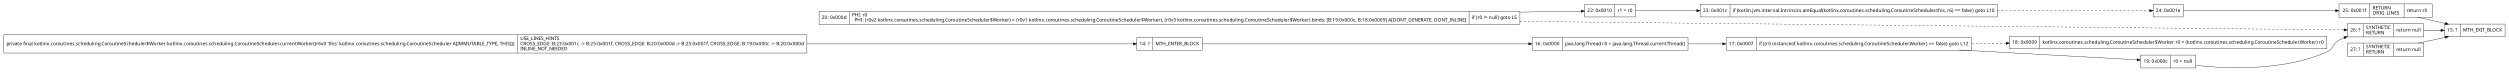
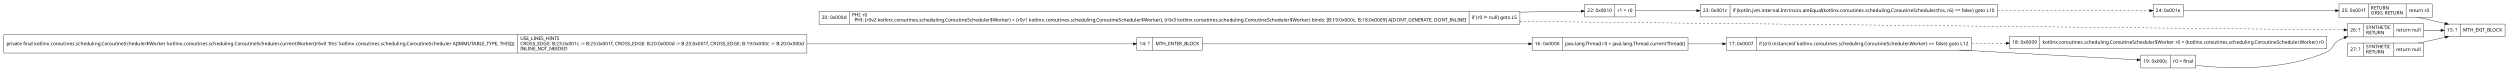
node "25: 0x001f": text "ORIG_LINES" -> "ORIG_RETURN"
node "19: 0x000c": text "r0 = null" -> "r0 = final"
